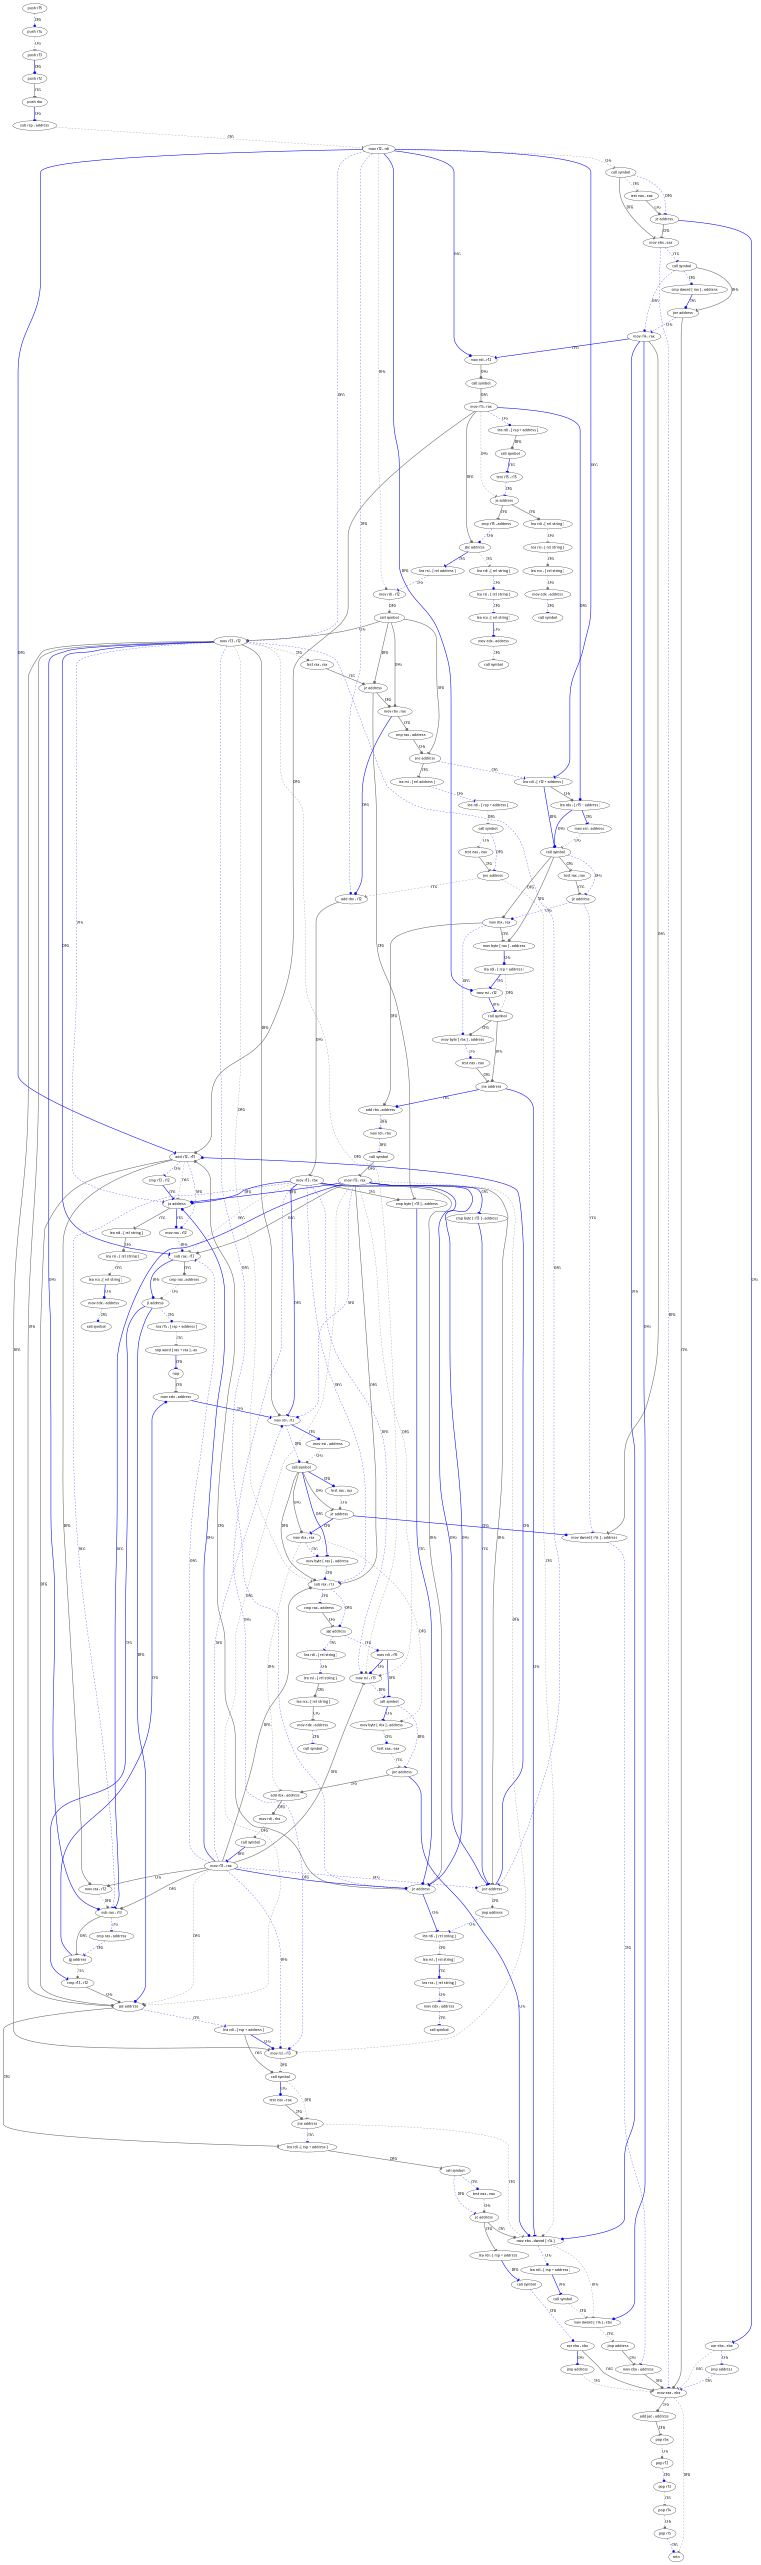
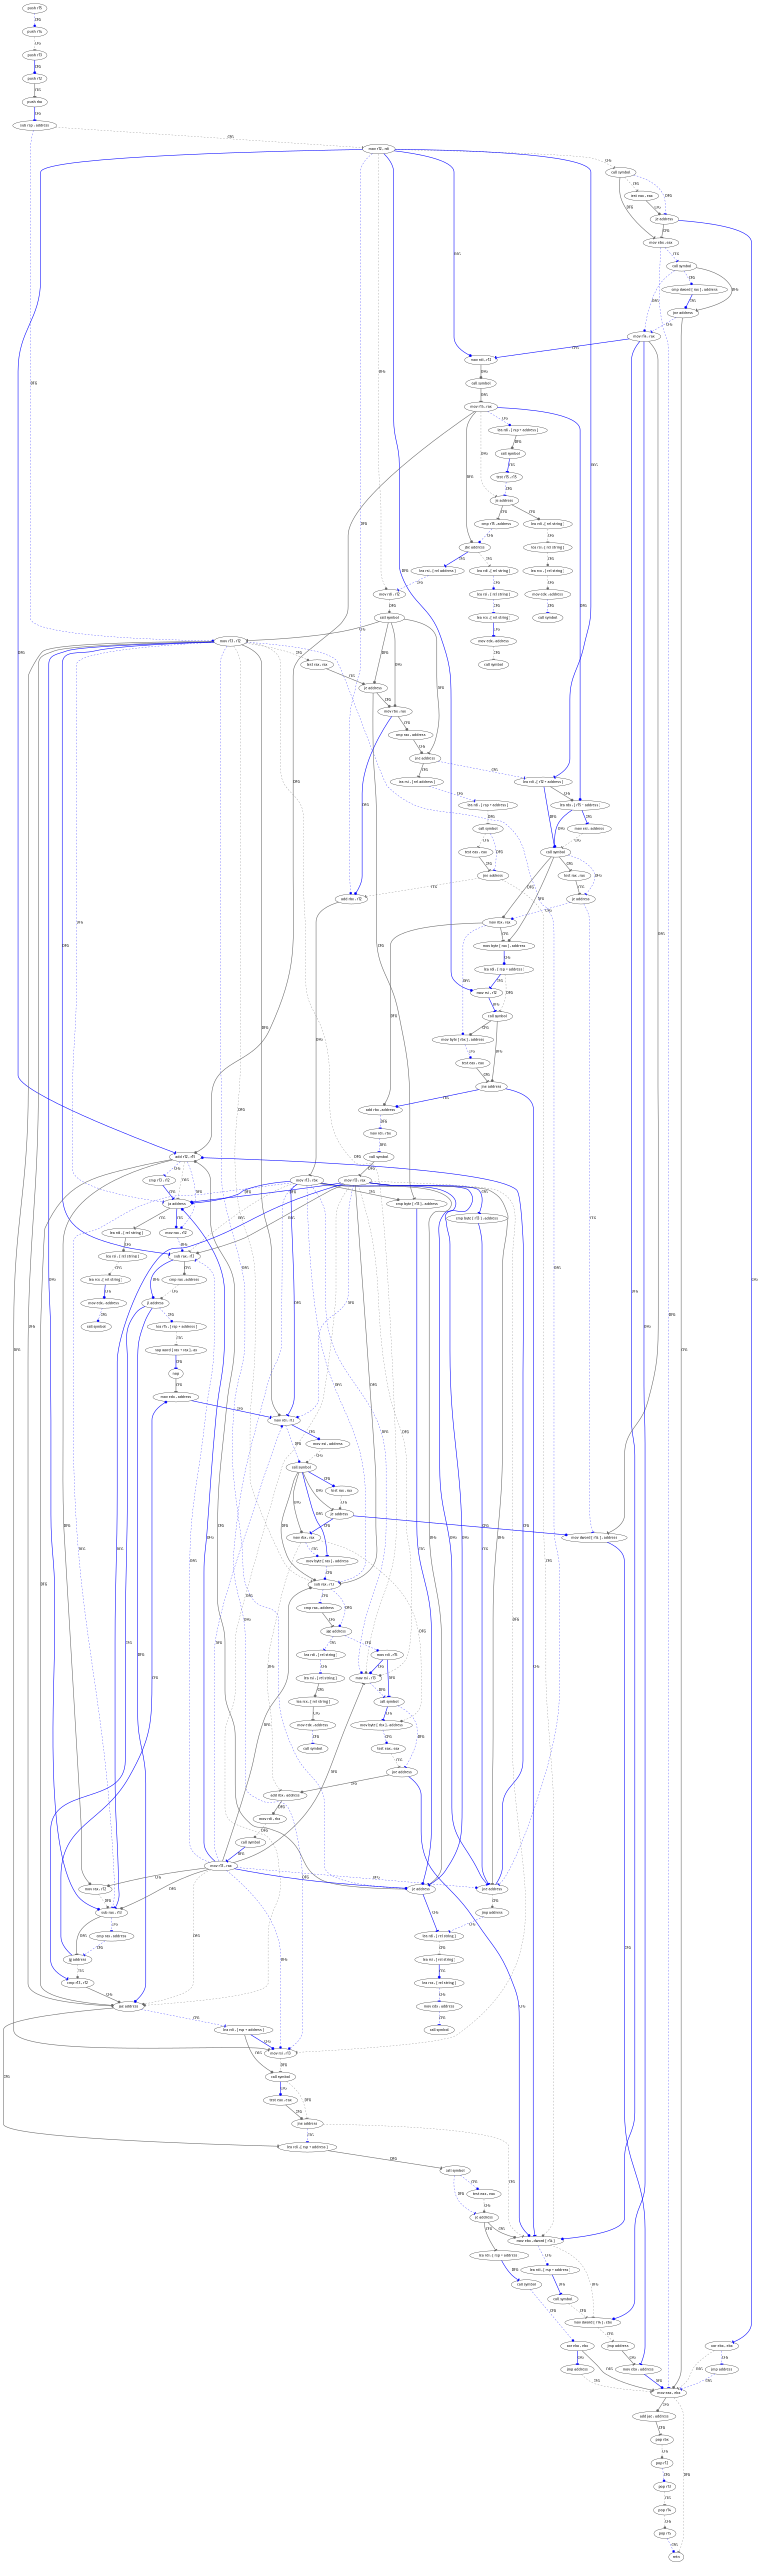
edge "mov r12 , rdi" -> "mov r13 , r12": now "sub rsp , address" -> "mov r13 , r12"
edge "mov dword [ r14 ] , address" -> "mov ebx , address": style dashed -> bold
edge "mov ebx , address" -> "mov eax , ebx": color gray40 -> blue
